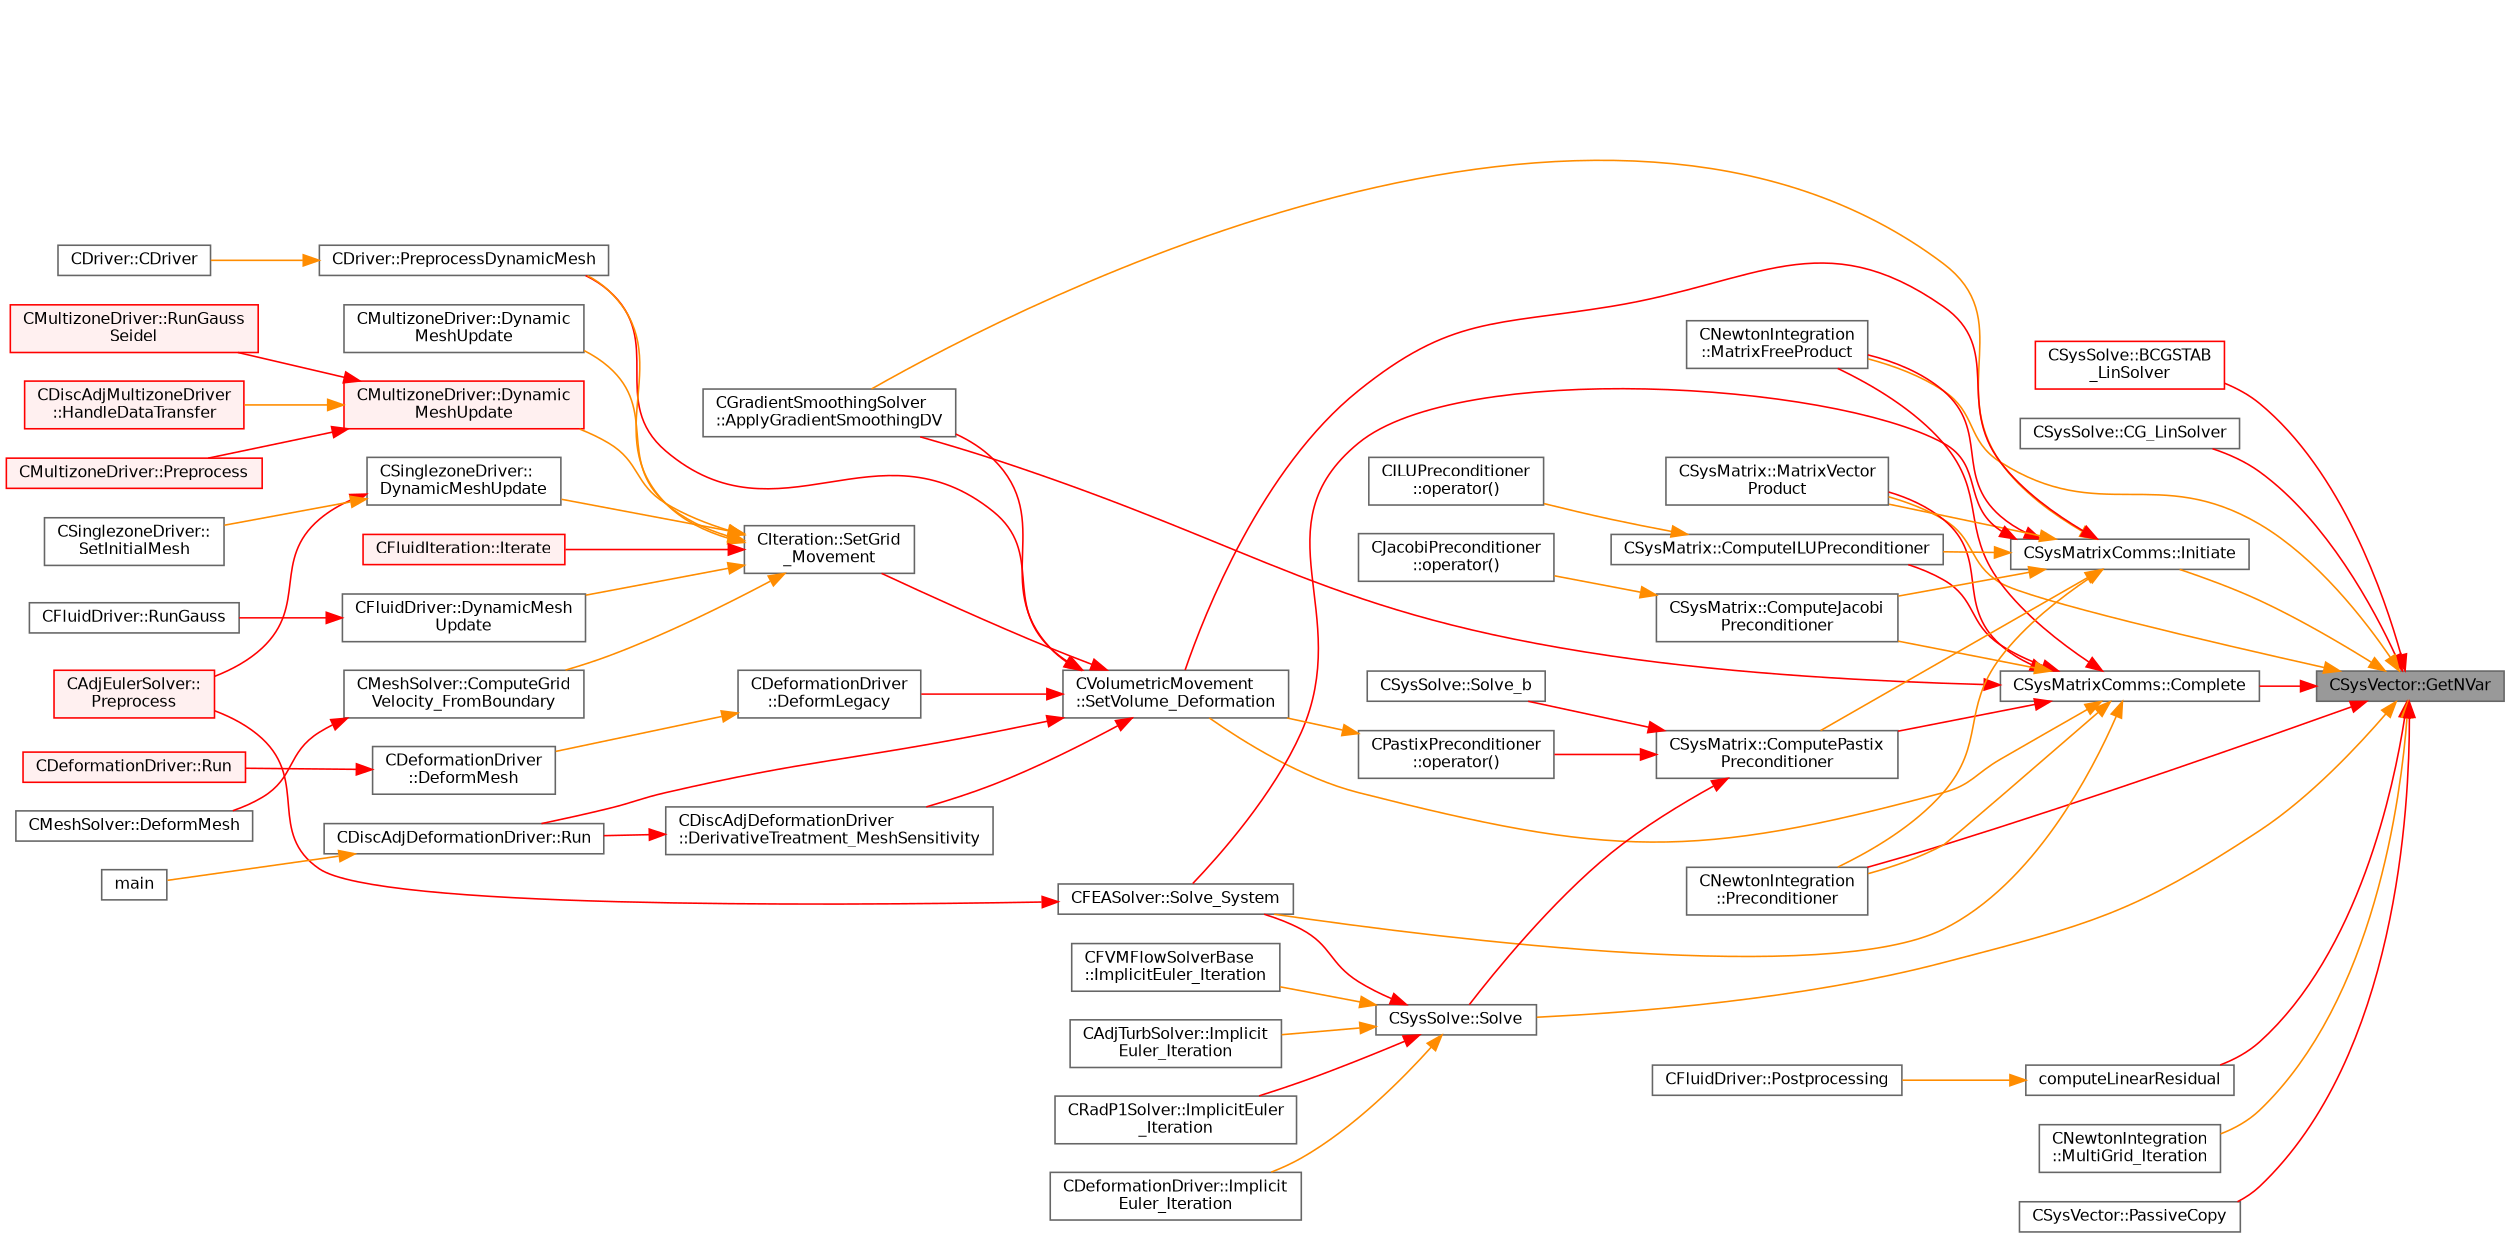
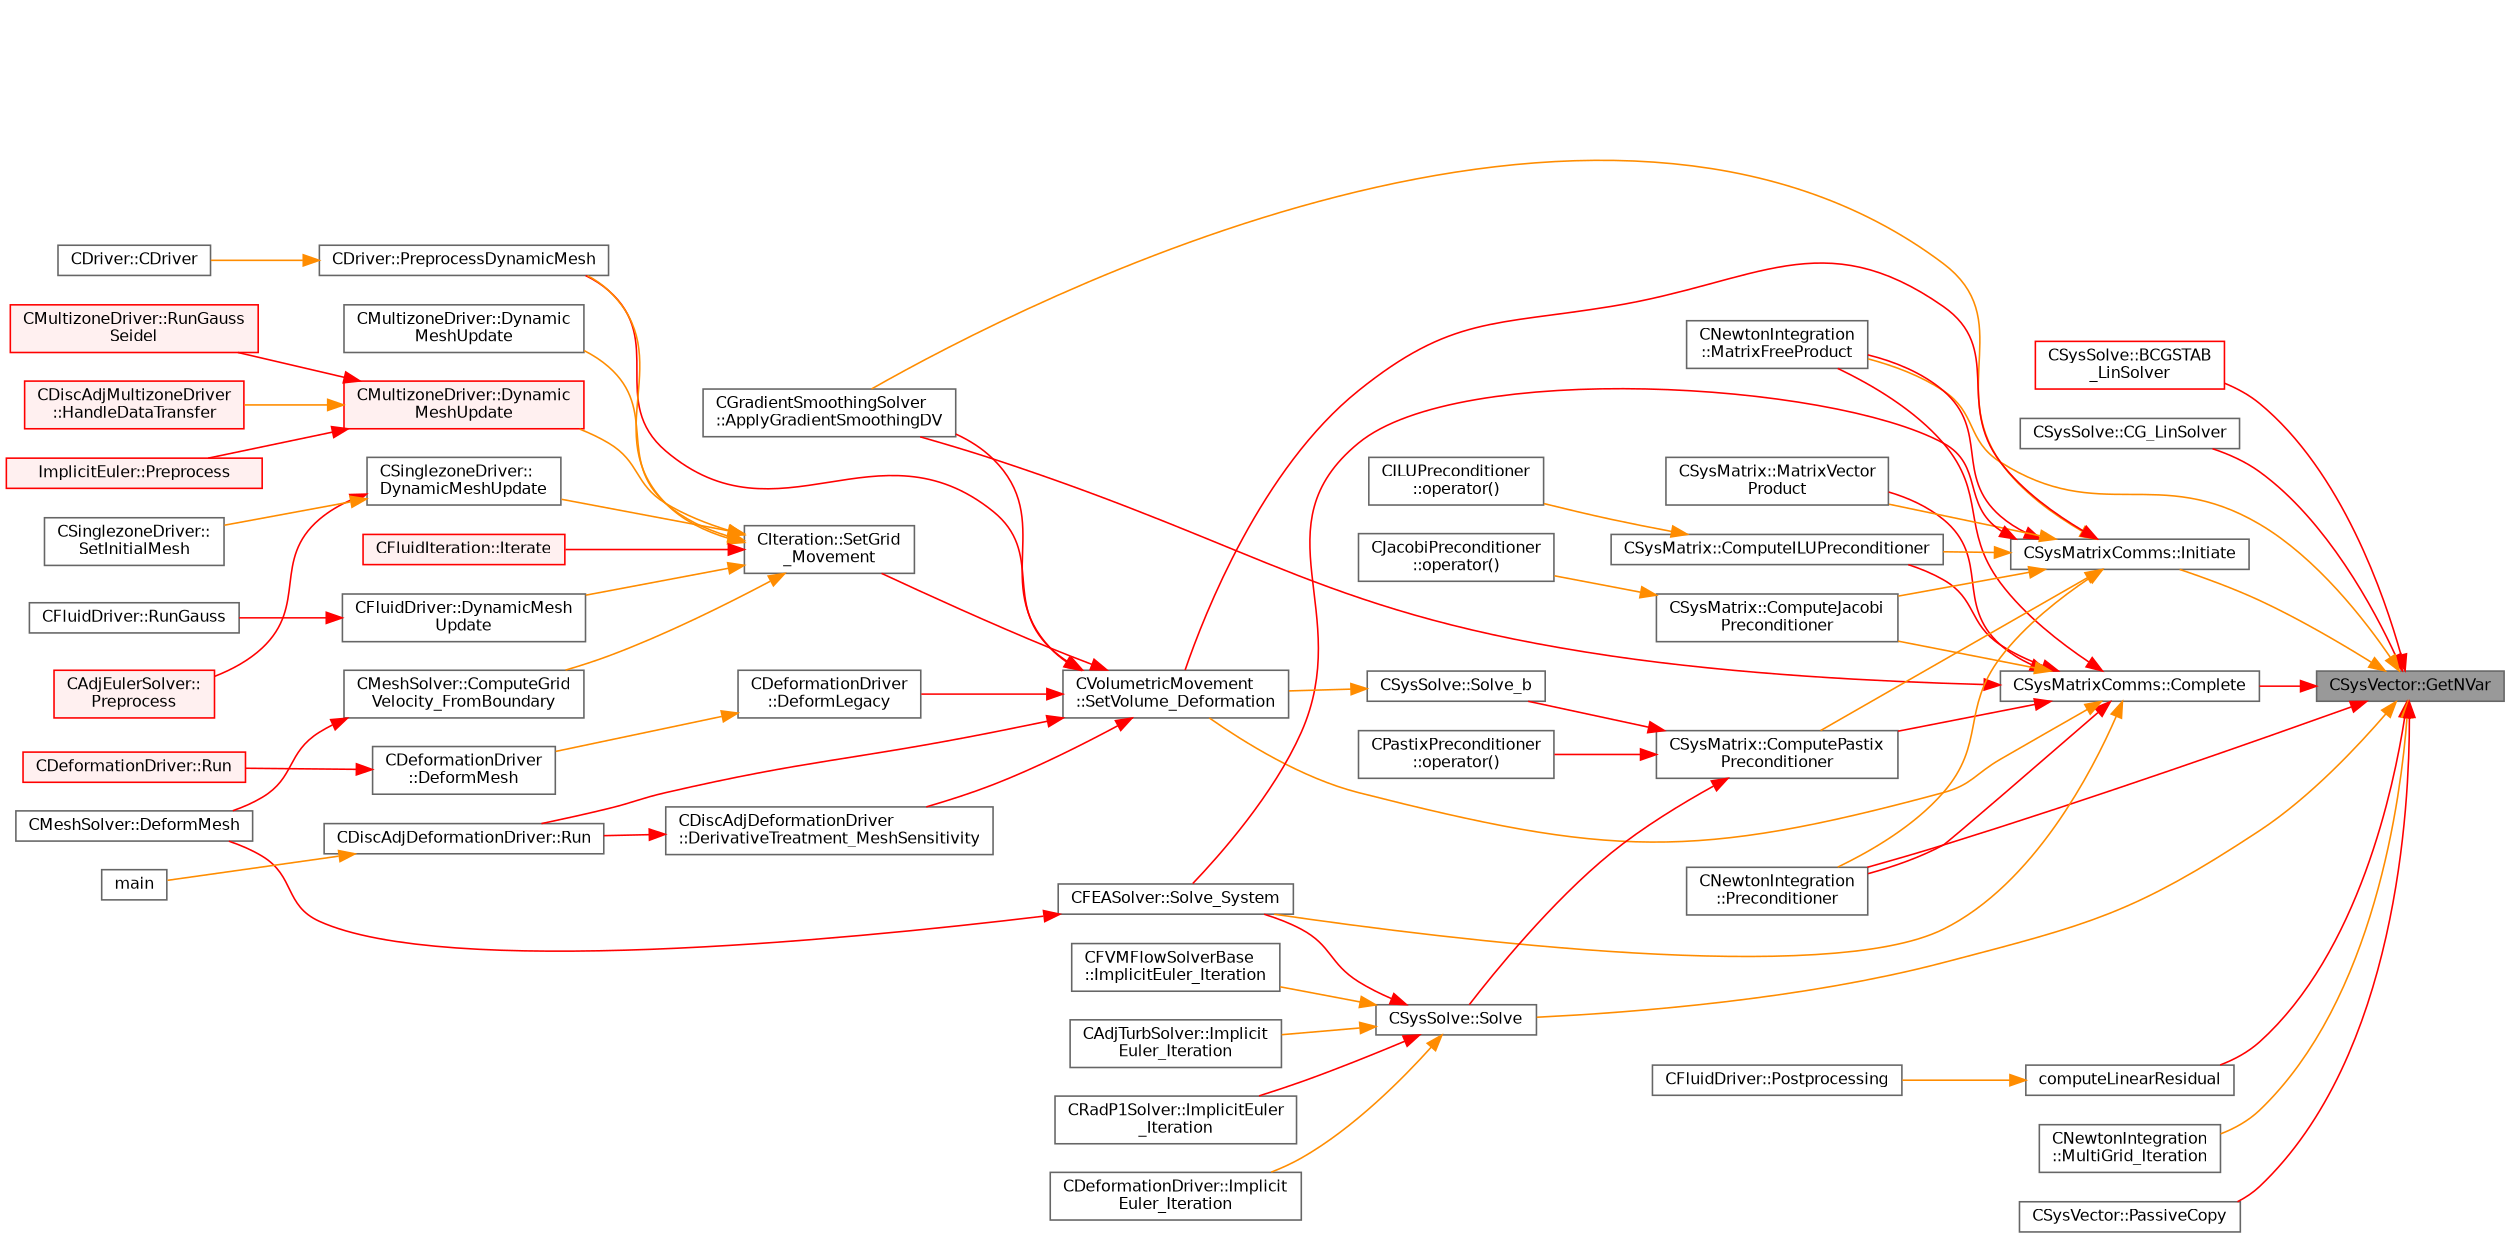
node "CMultizoneDriver::Preprocess": label "CMultizoneDriver::Preprocess" -> "ImplicitEuler::Preprocess"
edge "CSysMatrix::MatrixVector Product" -> "CSysVector::GetNVar": removed
edge "CVolumetricMovement ::SetVolume_Deformation" -> "CPastixPreconditioner ::operator()": now "CVolumetricMovement ::SetVolume_Deformation" -> "CSysSolve::Solve_b"
edge "CNewtonIntegration ::Preconditioner" -> "CSysMatrixComms::Complete": color darkorange -> red
edge "CAdjEulerSolver:: Preprocess" -> "CFEASolver::Solve_System": now "CMeshSolver::DeformMesh" -> "CFEASolver::Solve_System"
